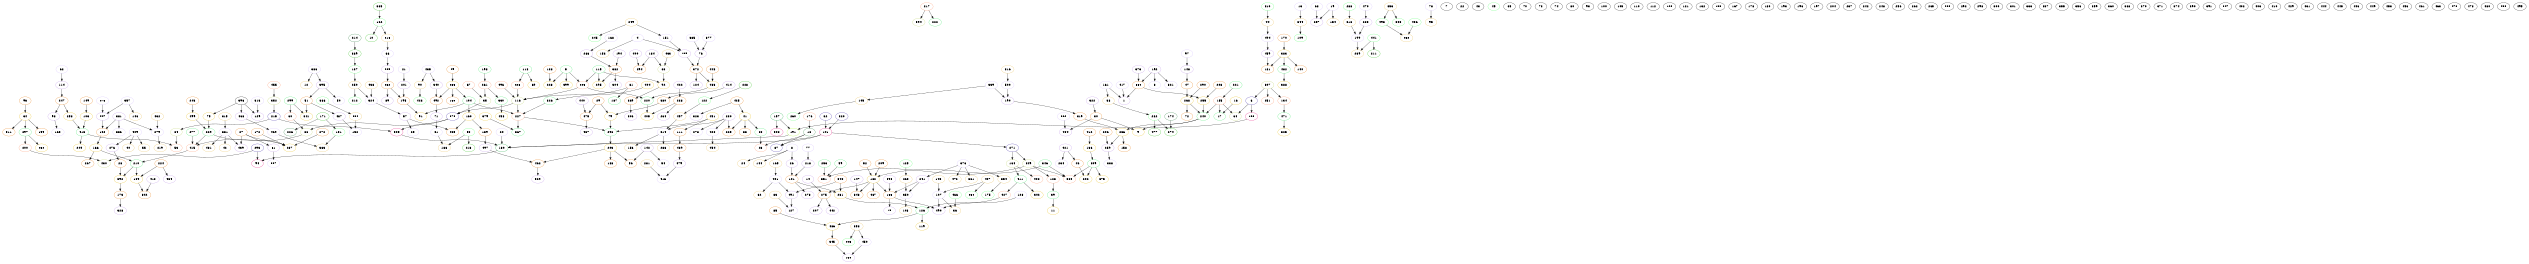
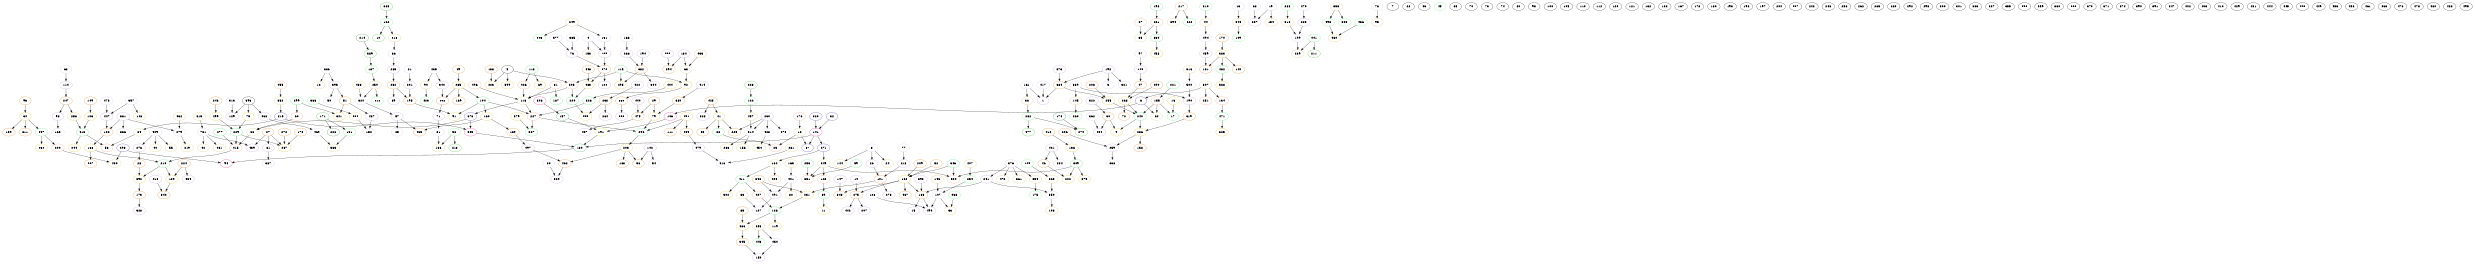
node "5": color #2ee65c -> black
edge "35" -> "378": removed
edge "157" -> "308": reversed
node "331": label "331" -> "731"
node "18": color #17732e -> #b8cf5c
edge "20" -> "130": now "20" -> "329"
edge "111" -> "489": now "451" -> "489"
edge "407" -> "107": now "254" -> "107"
